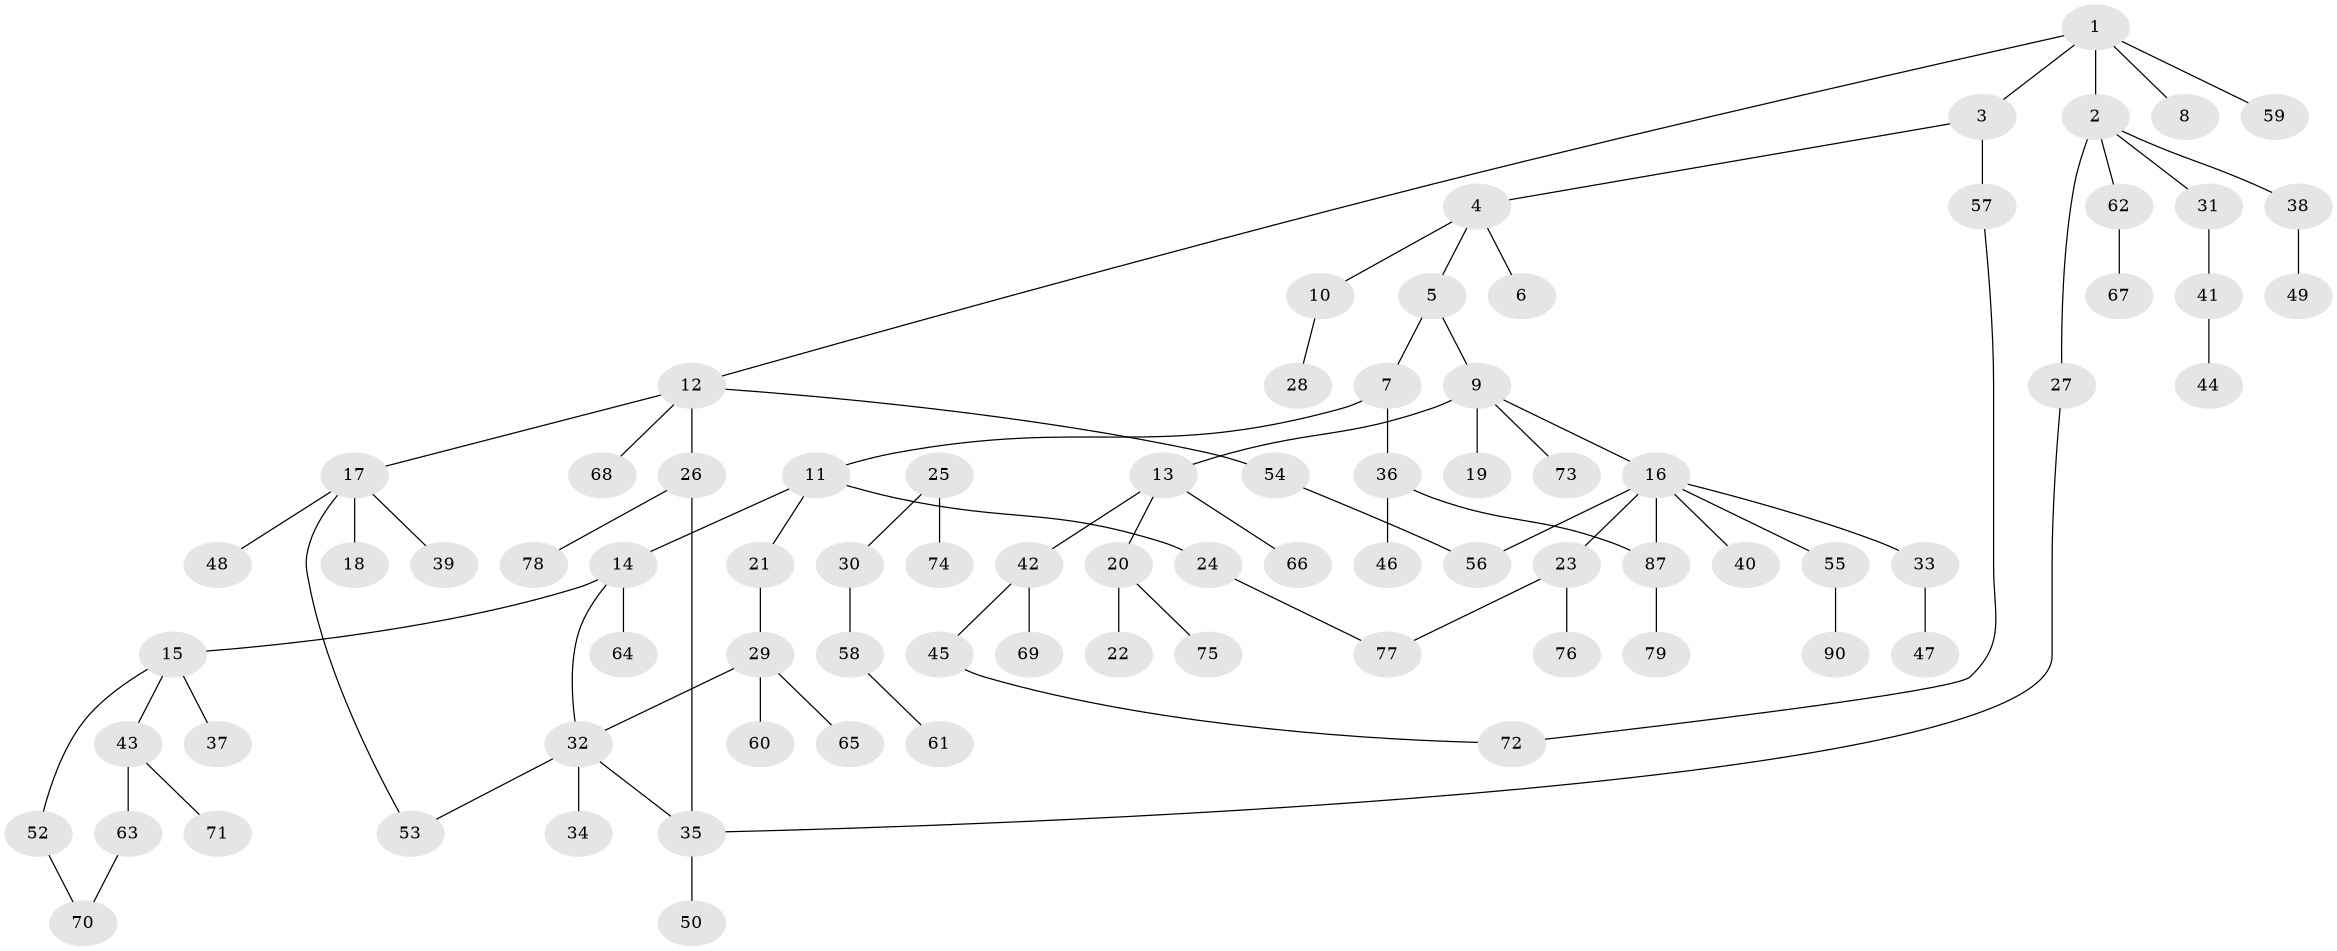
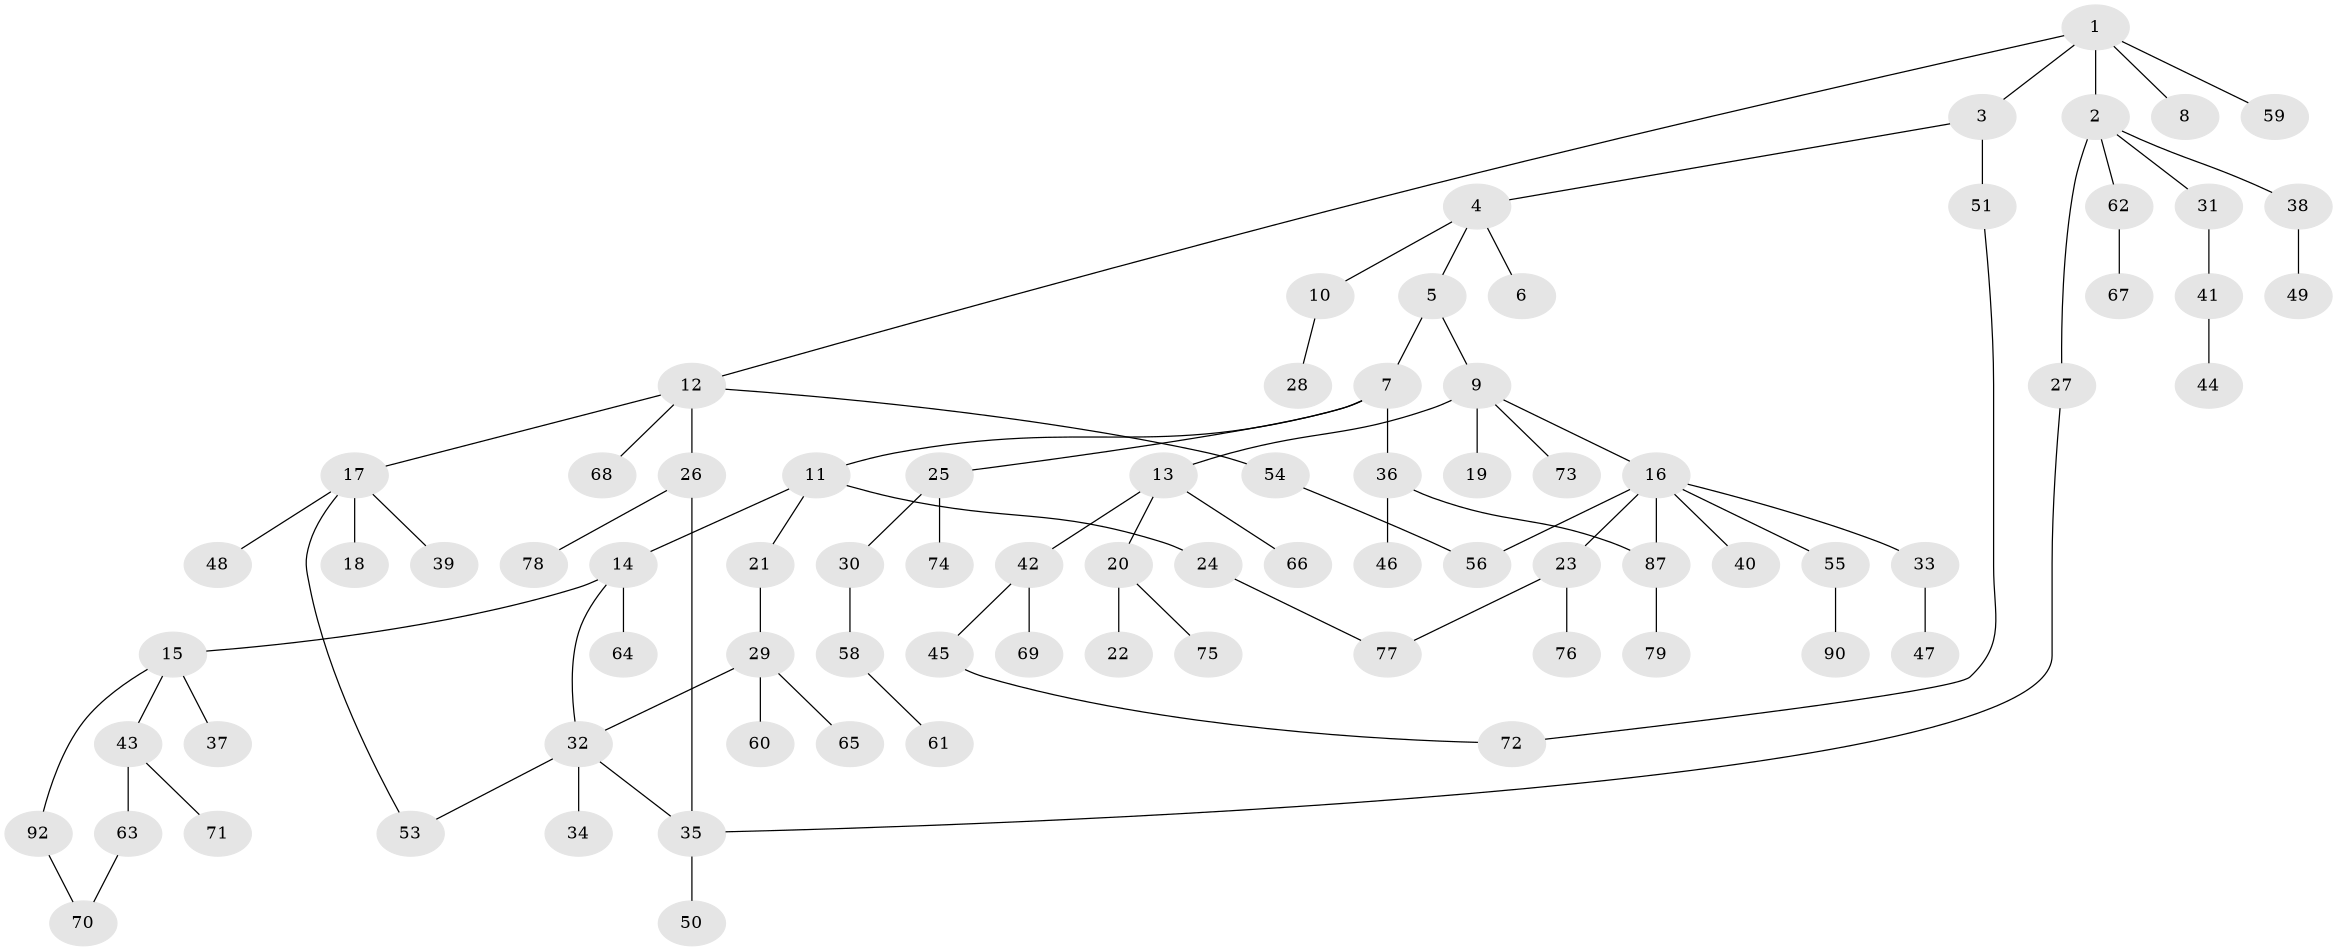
node "57": label "57" -> "51"
edge "7" -- "25": added
node "52": label "52" -> "92"
